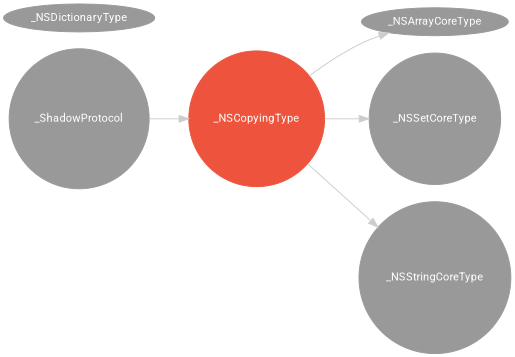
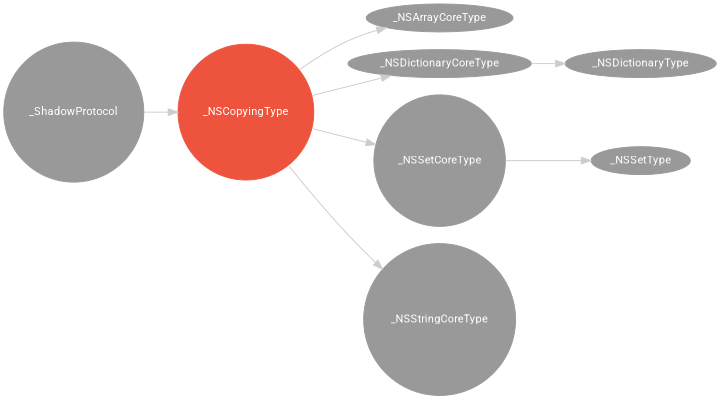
node "_NSDictionaryCoreType": added
node "_NSSetType": added
